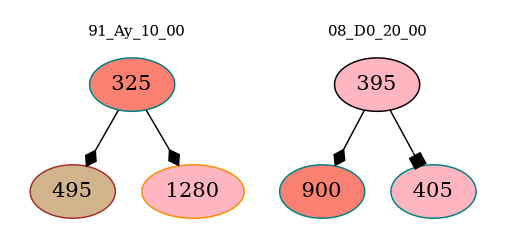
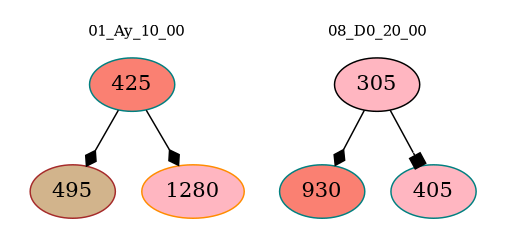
cluster "91_Ay_10_00": label "91_Ay_10_00" -> "01_Ay_10_00"
node "325": label "325" -> "425"
node "395": label "395" -> "305"
node "900": label "900" -> "930"
